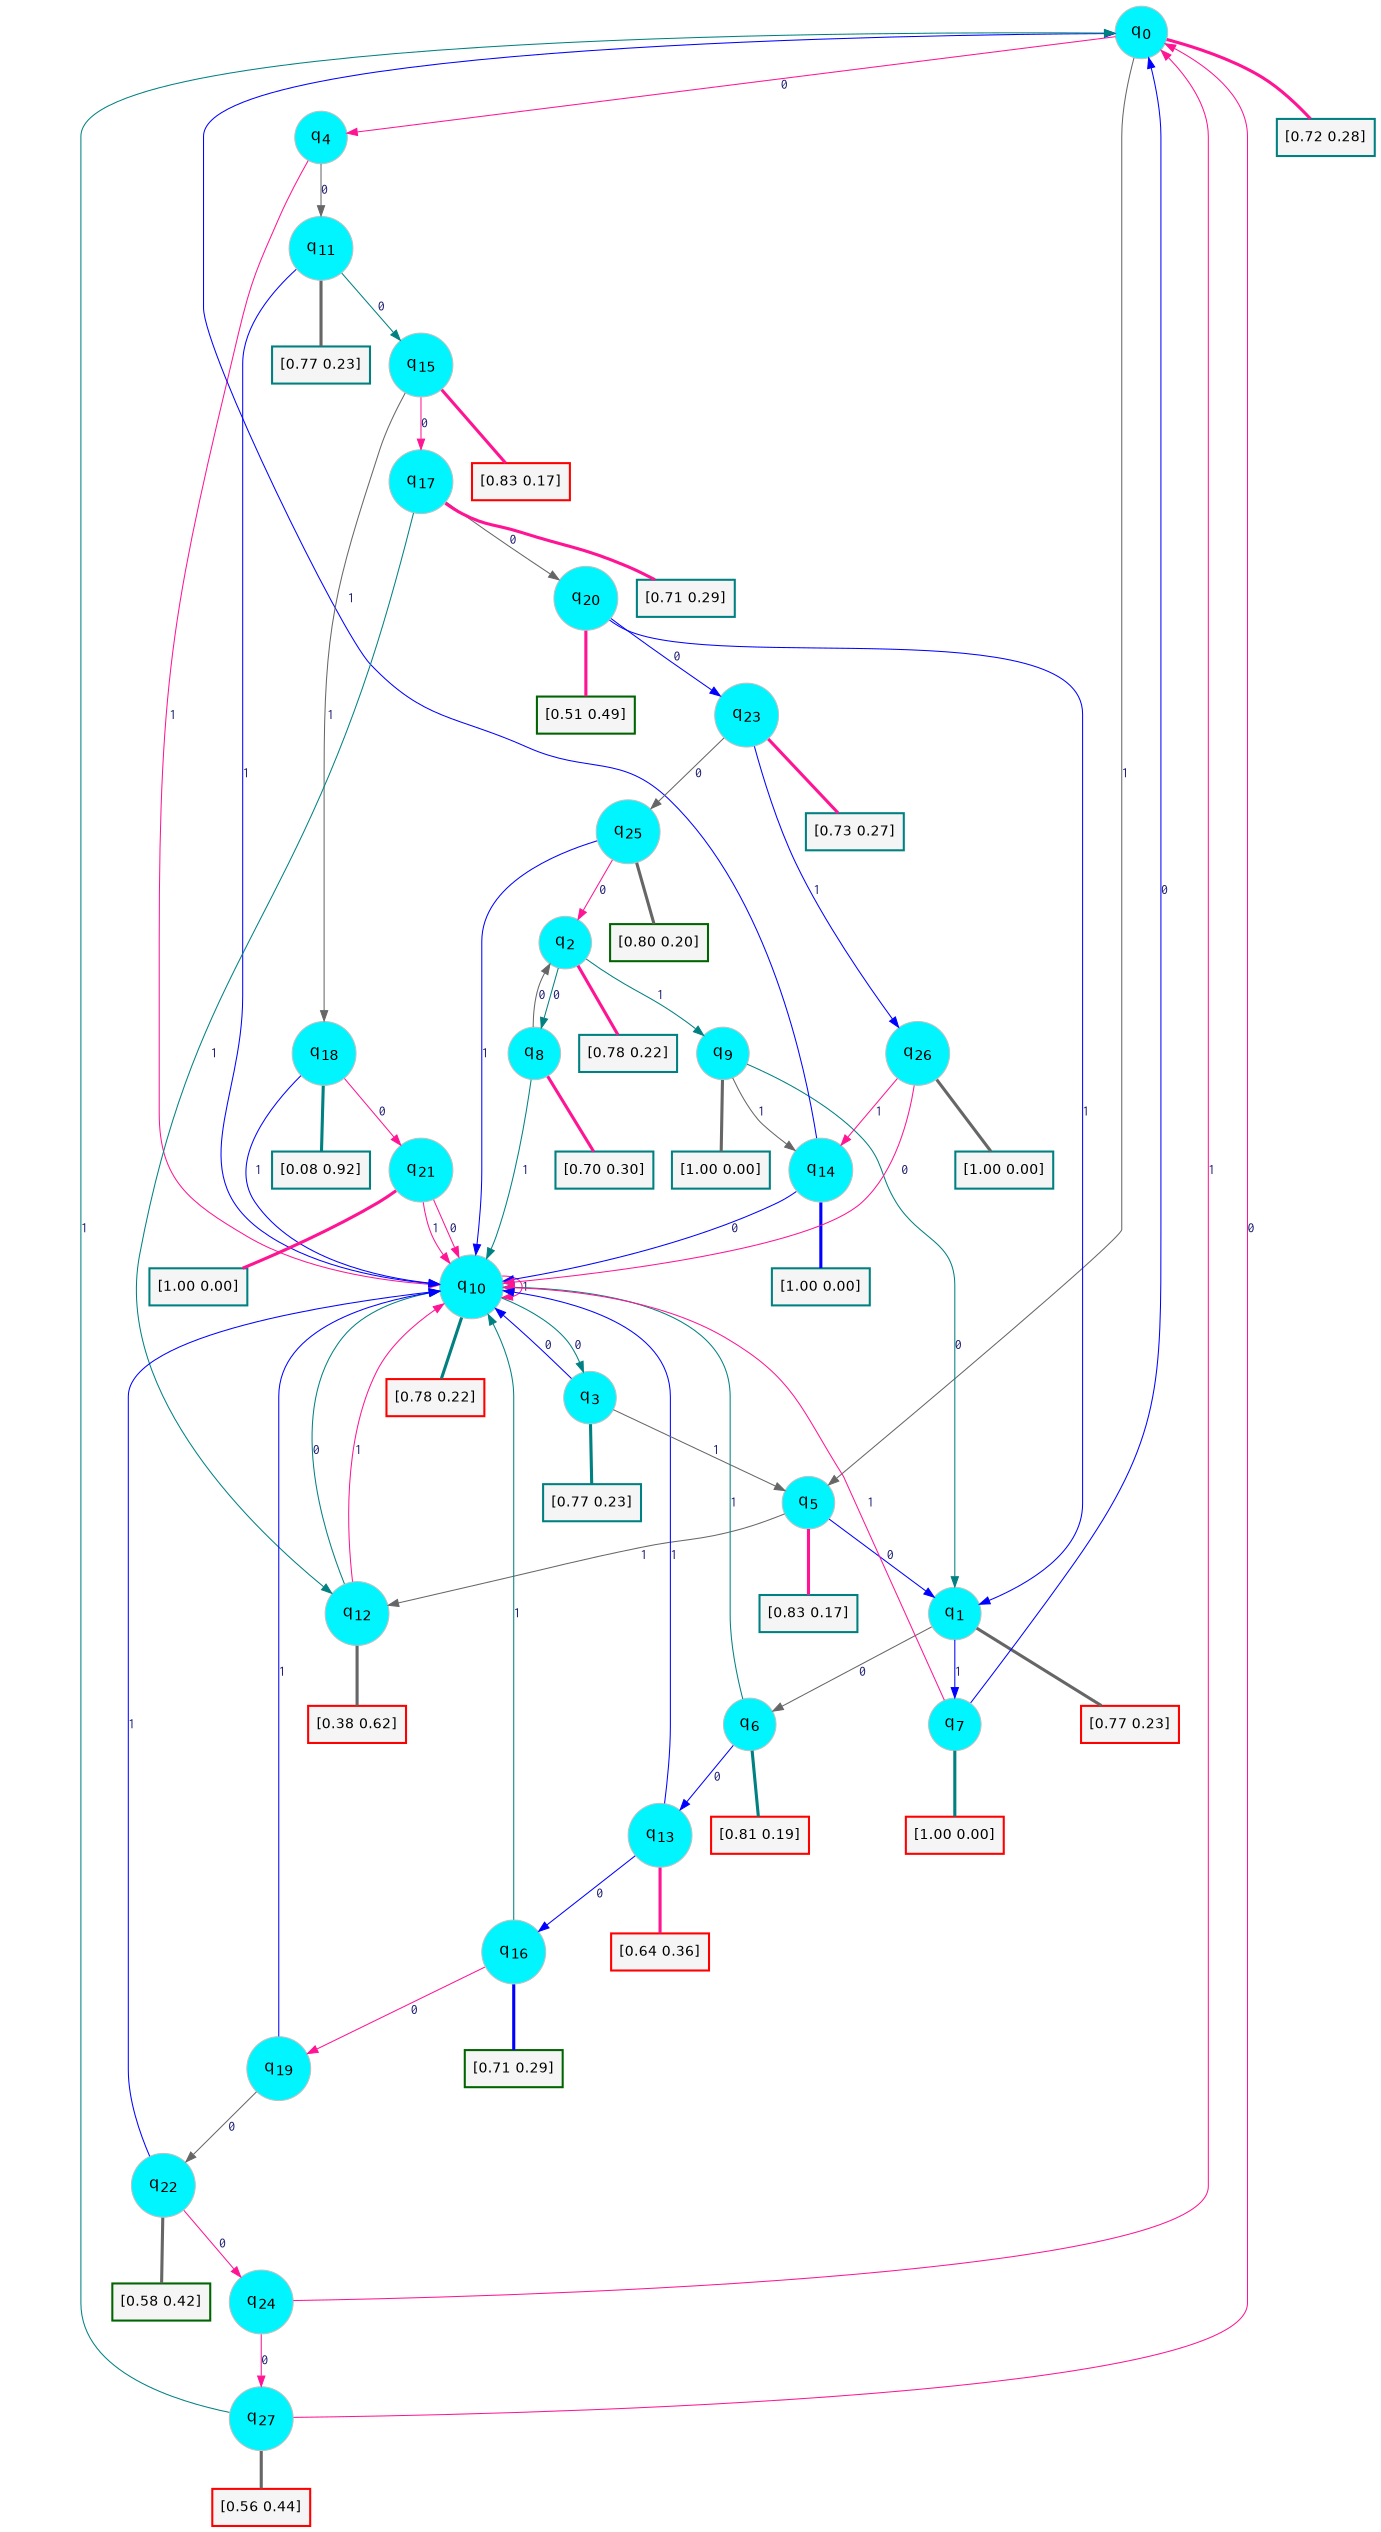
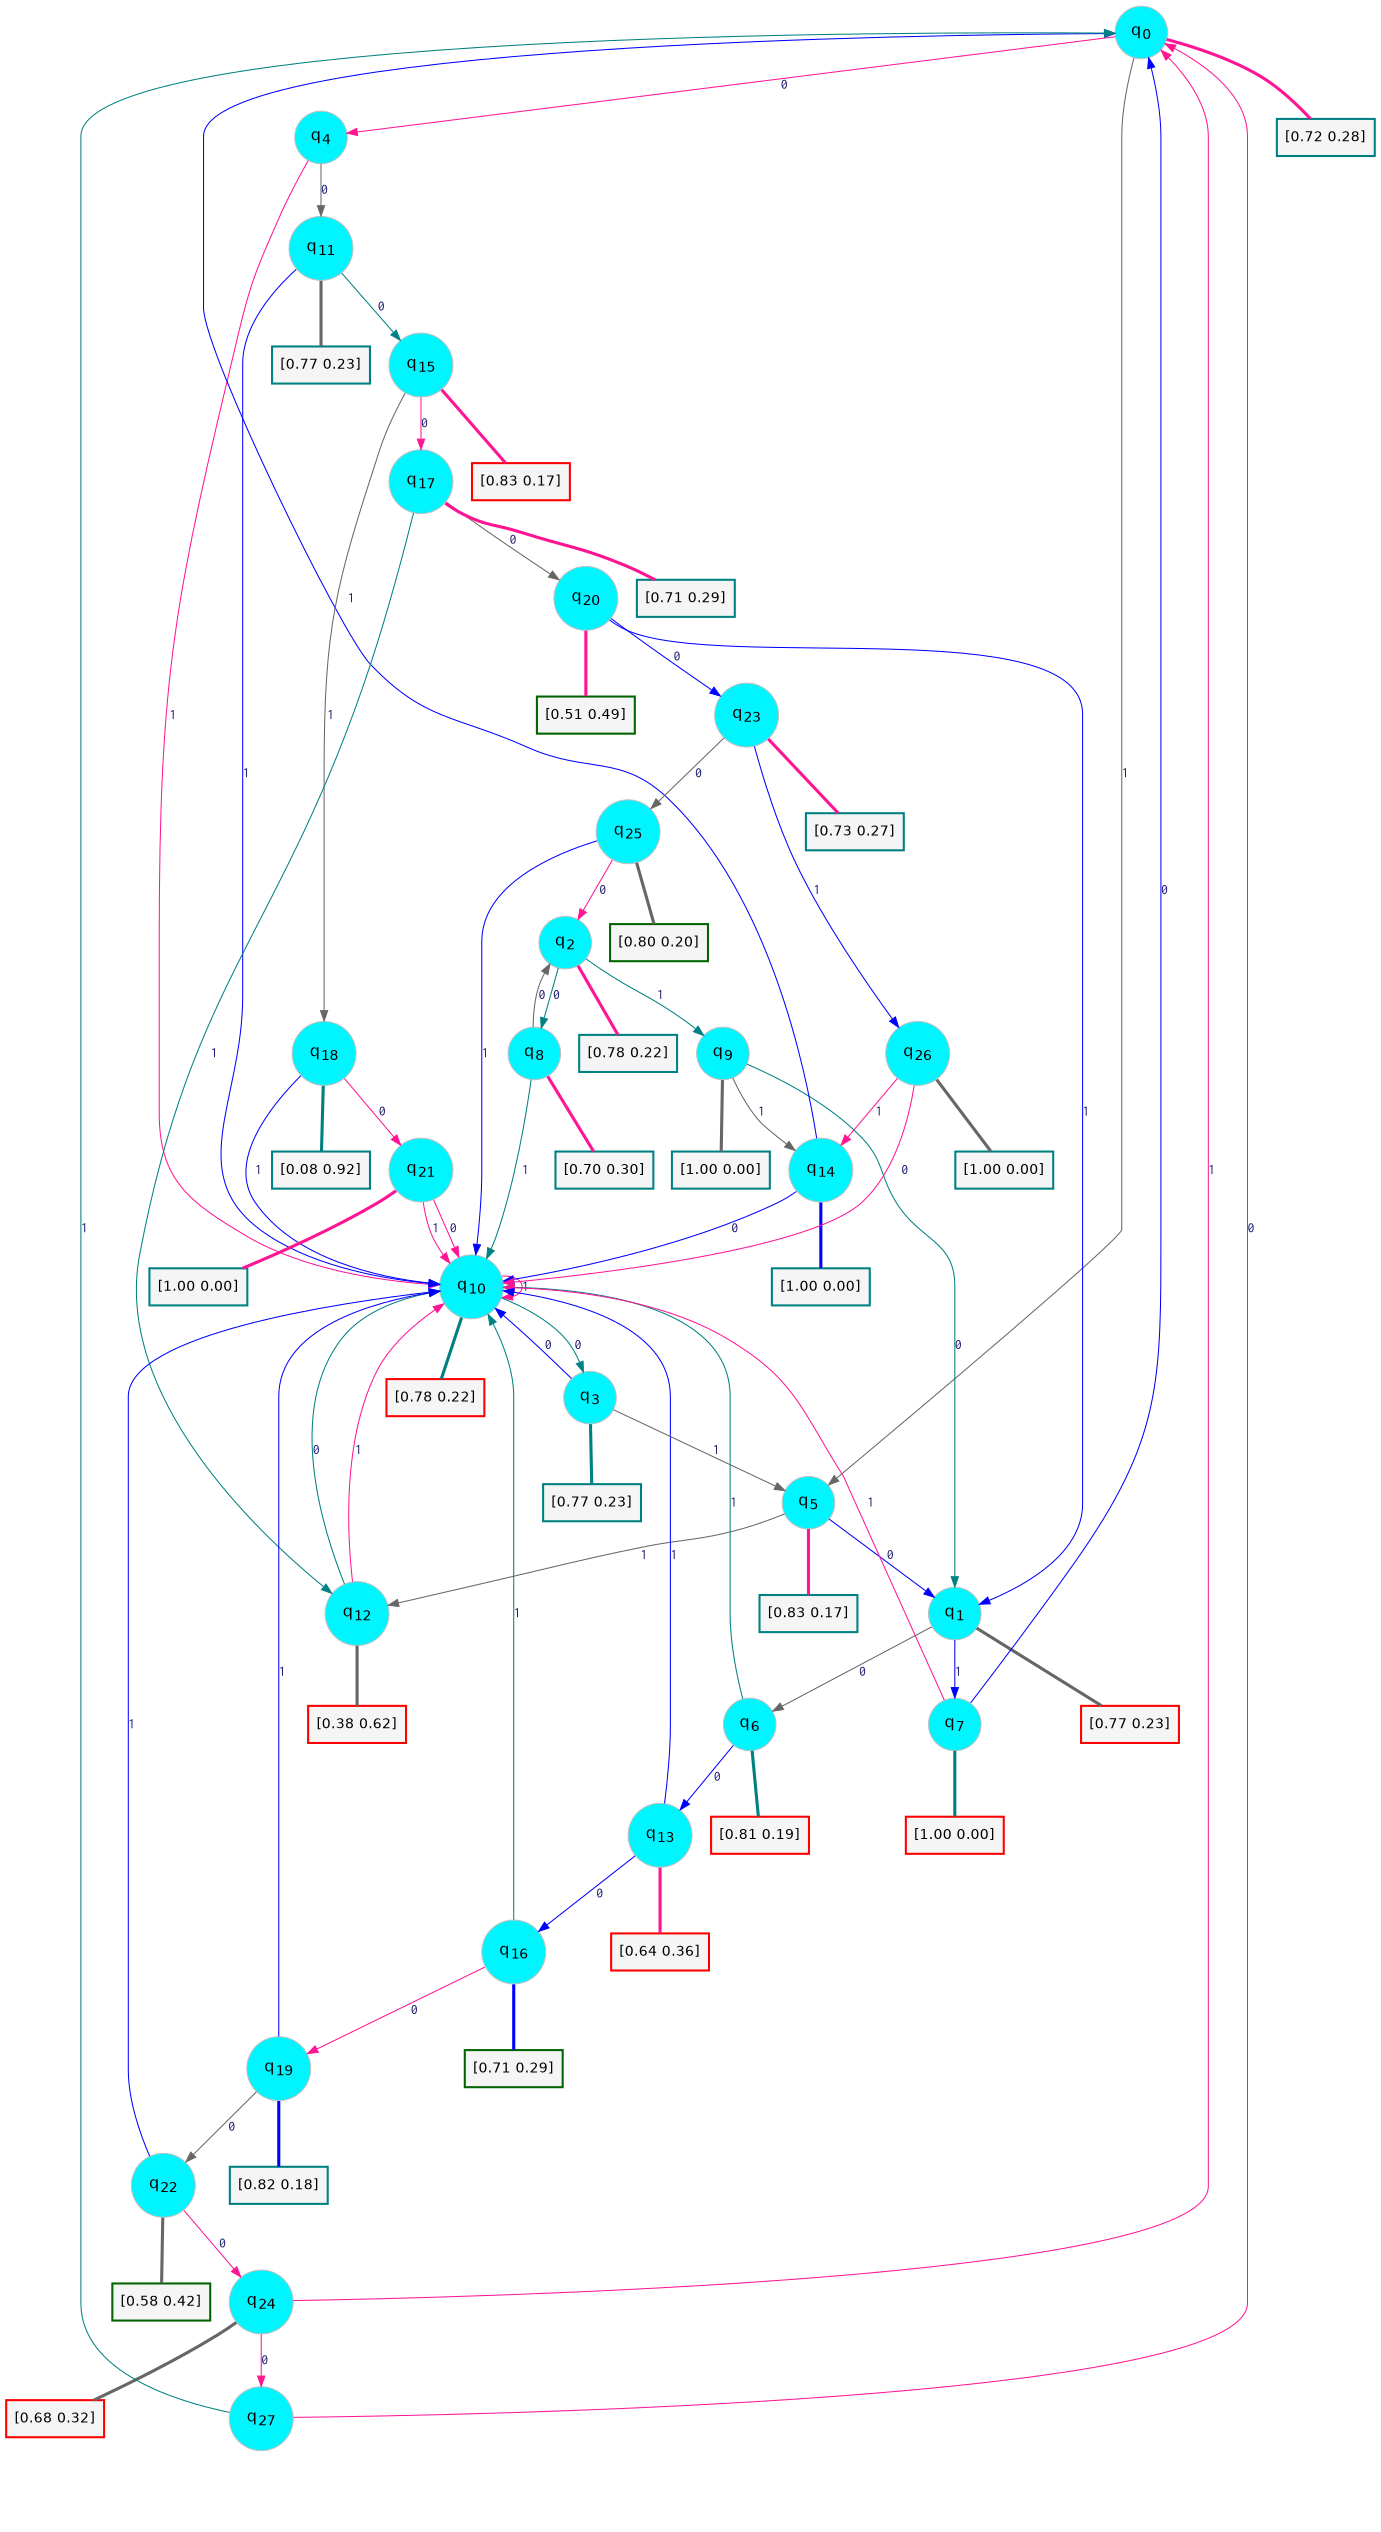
node "[0.82 0.18]": added
node "[0.68 0.32]": added
node "[0.56 0.44]": removed
